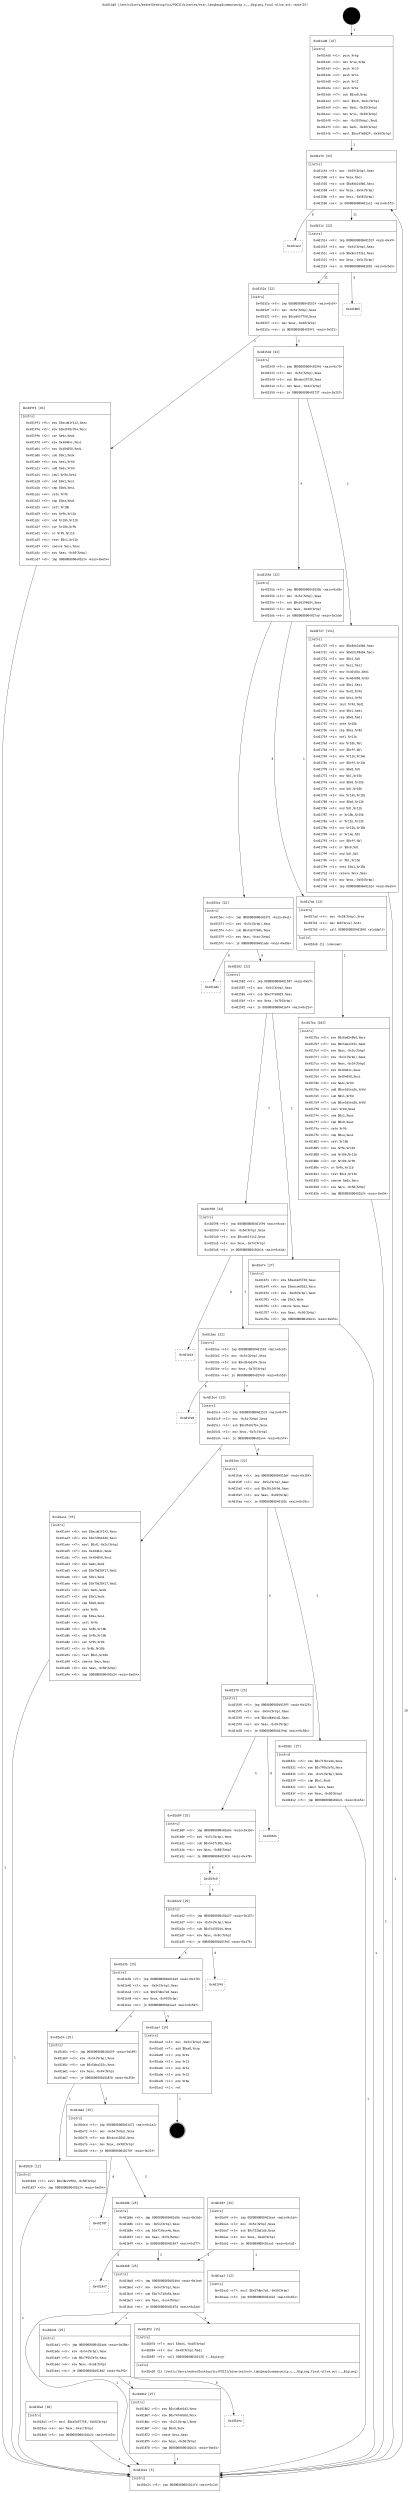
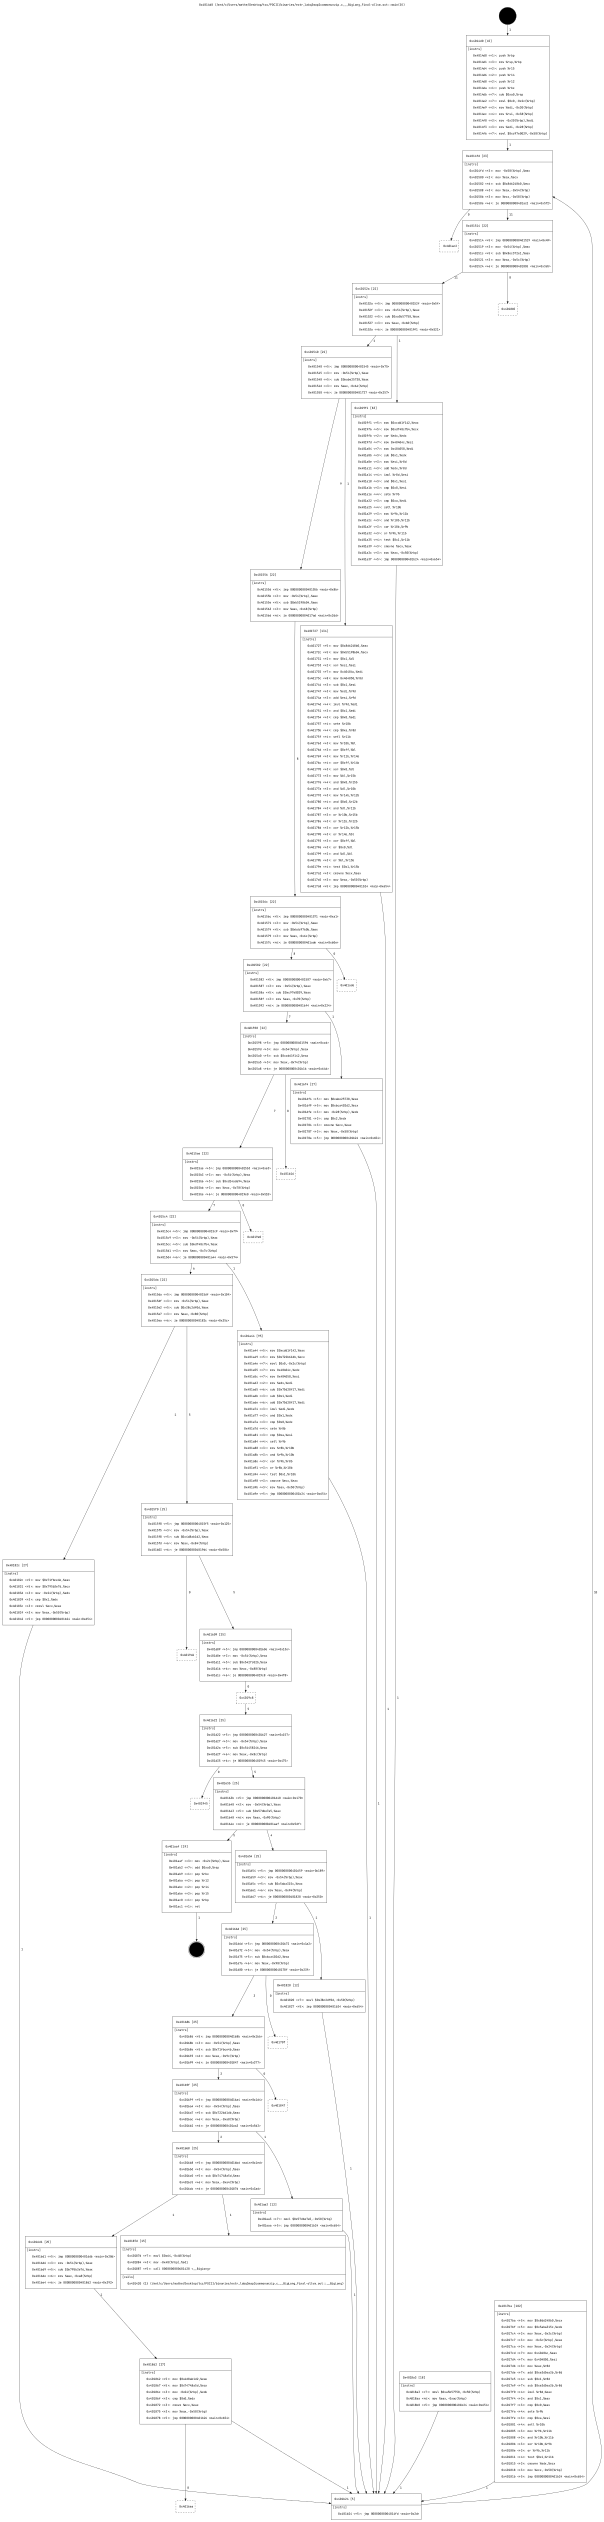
node "0x4017ad [13]": removed
edge "0x401686 [25]" -> "0x4016b8 [25]": now "0x401686 [25]" -> "0x40169f [25]"
edge "0x4016d1 [25]" -> "0x4016ea": now "0x401862 [27]" -> "0x4016ea"
edge "0x4016b8 [25]" -> "0x401b24 [5]": now "0x401aa3 [12]" -> "0x401b24 [5]"
